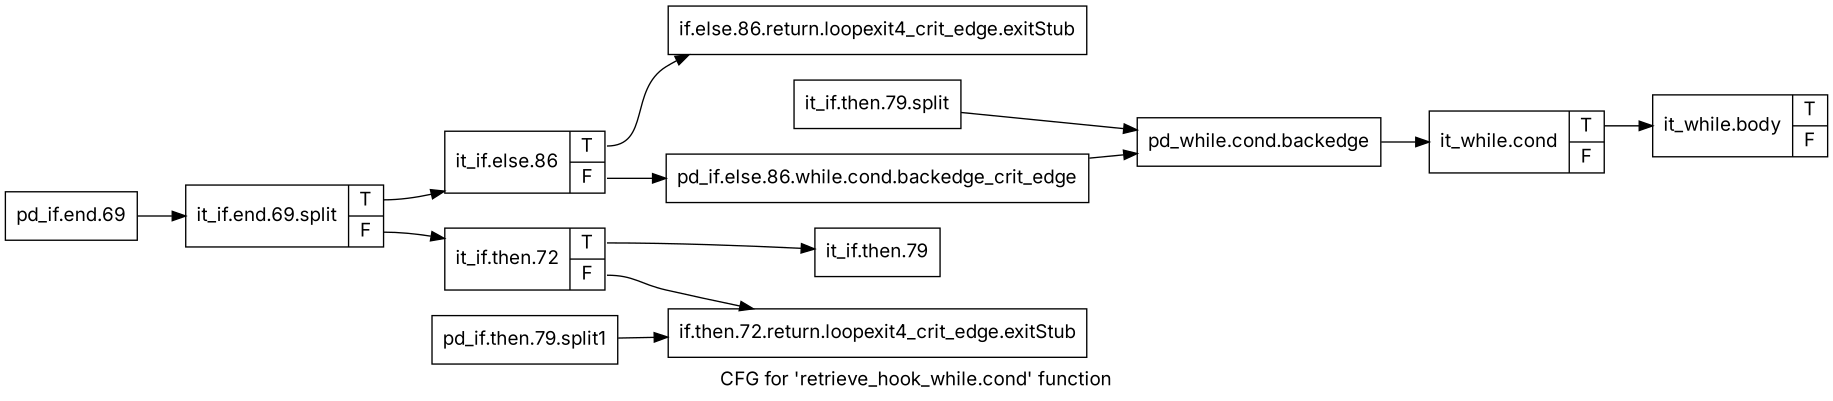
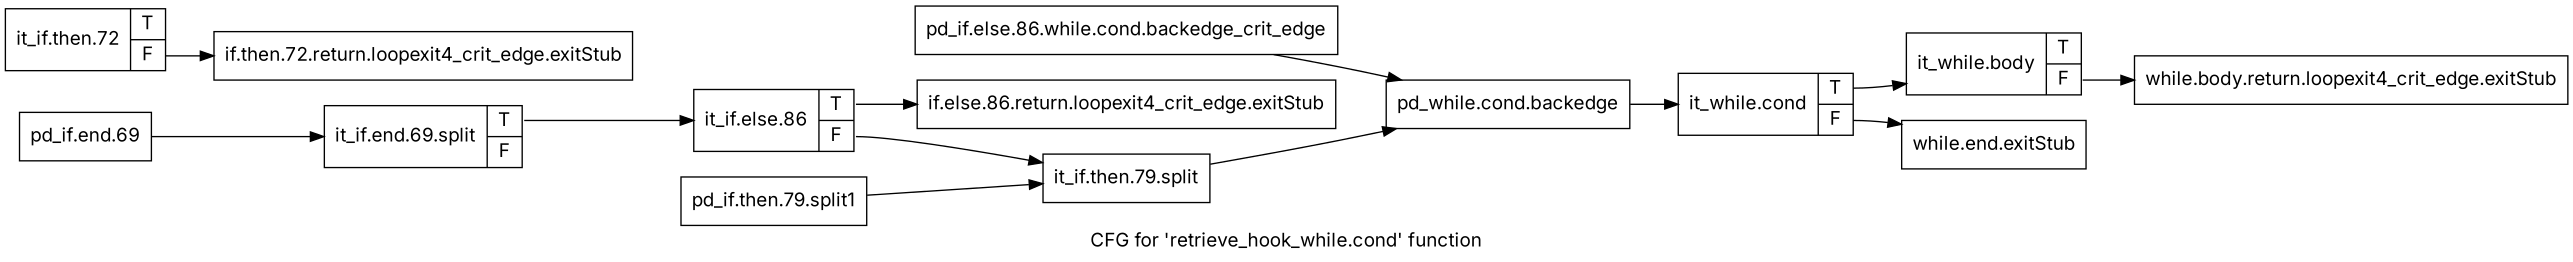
node "while.body.return.loopexit4_crit_edge.exitStub": added
node "while.end.exitStub": added
edge "it_if.else.86" -> "pd_if.else.86.while.cond.backedge_crit_edge": now "it_if.else.86" -> "it_if.then.79.split"
edge "it_if.end.69.split" -> "it_if.then.72": removed
node "it_if.then.79": removed
edge "pd_if.then.79.split1" -> "if.then.72.return.loopexit4_crit_edge.exitStub": now "pd_if.then.79.split1" -> "it_if.then.79.split"
